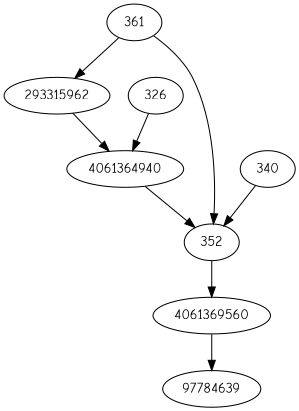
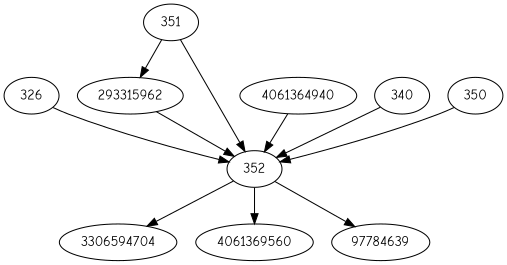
node "361": label "361" -> "351"
node "350": added
edge "326" -> "4061364940": now "326" -> "352"
edge "293315962" -> "4061364940": now "293315962" -> "352"
node "3306594704": added
edge "4061369560" -> "97784639": now "352" -> "97784639"
